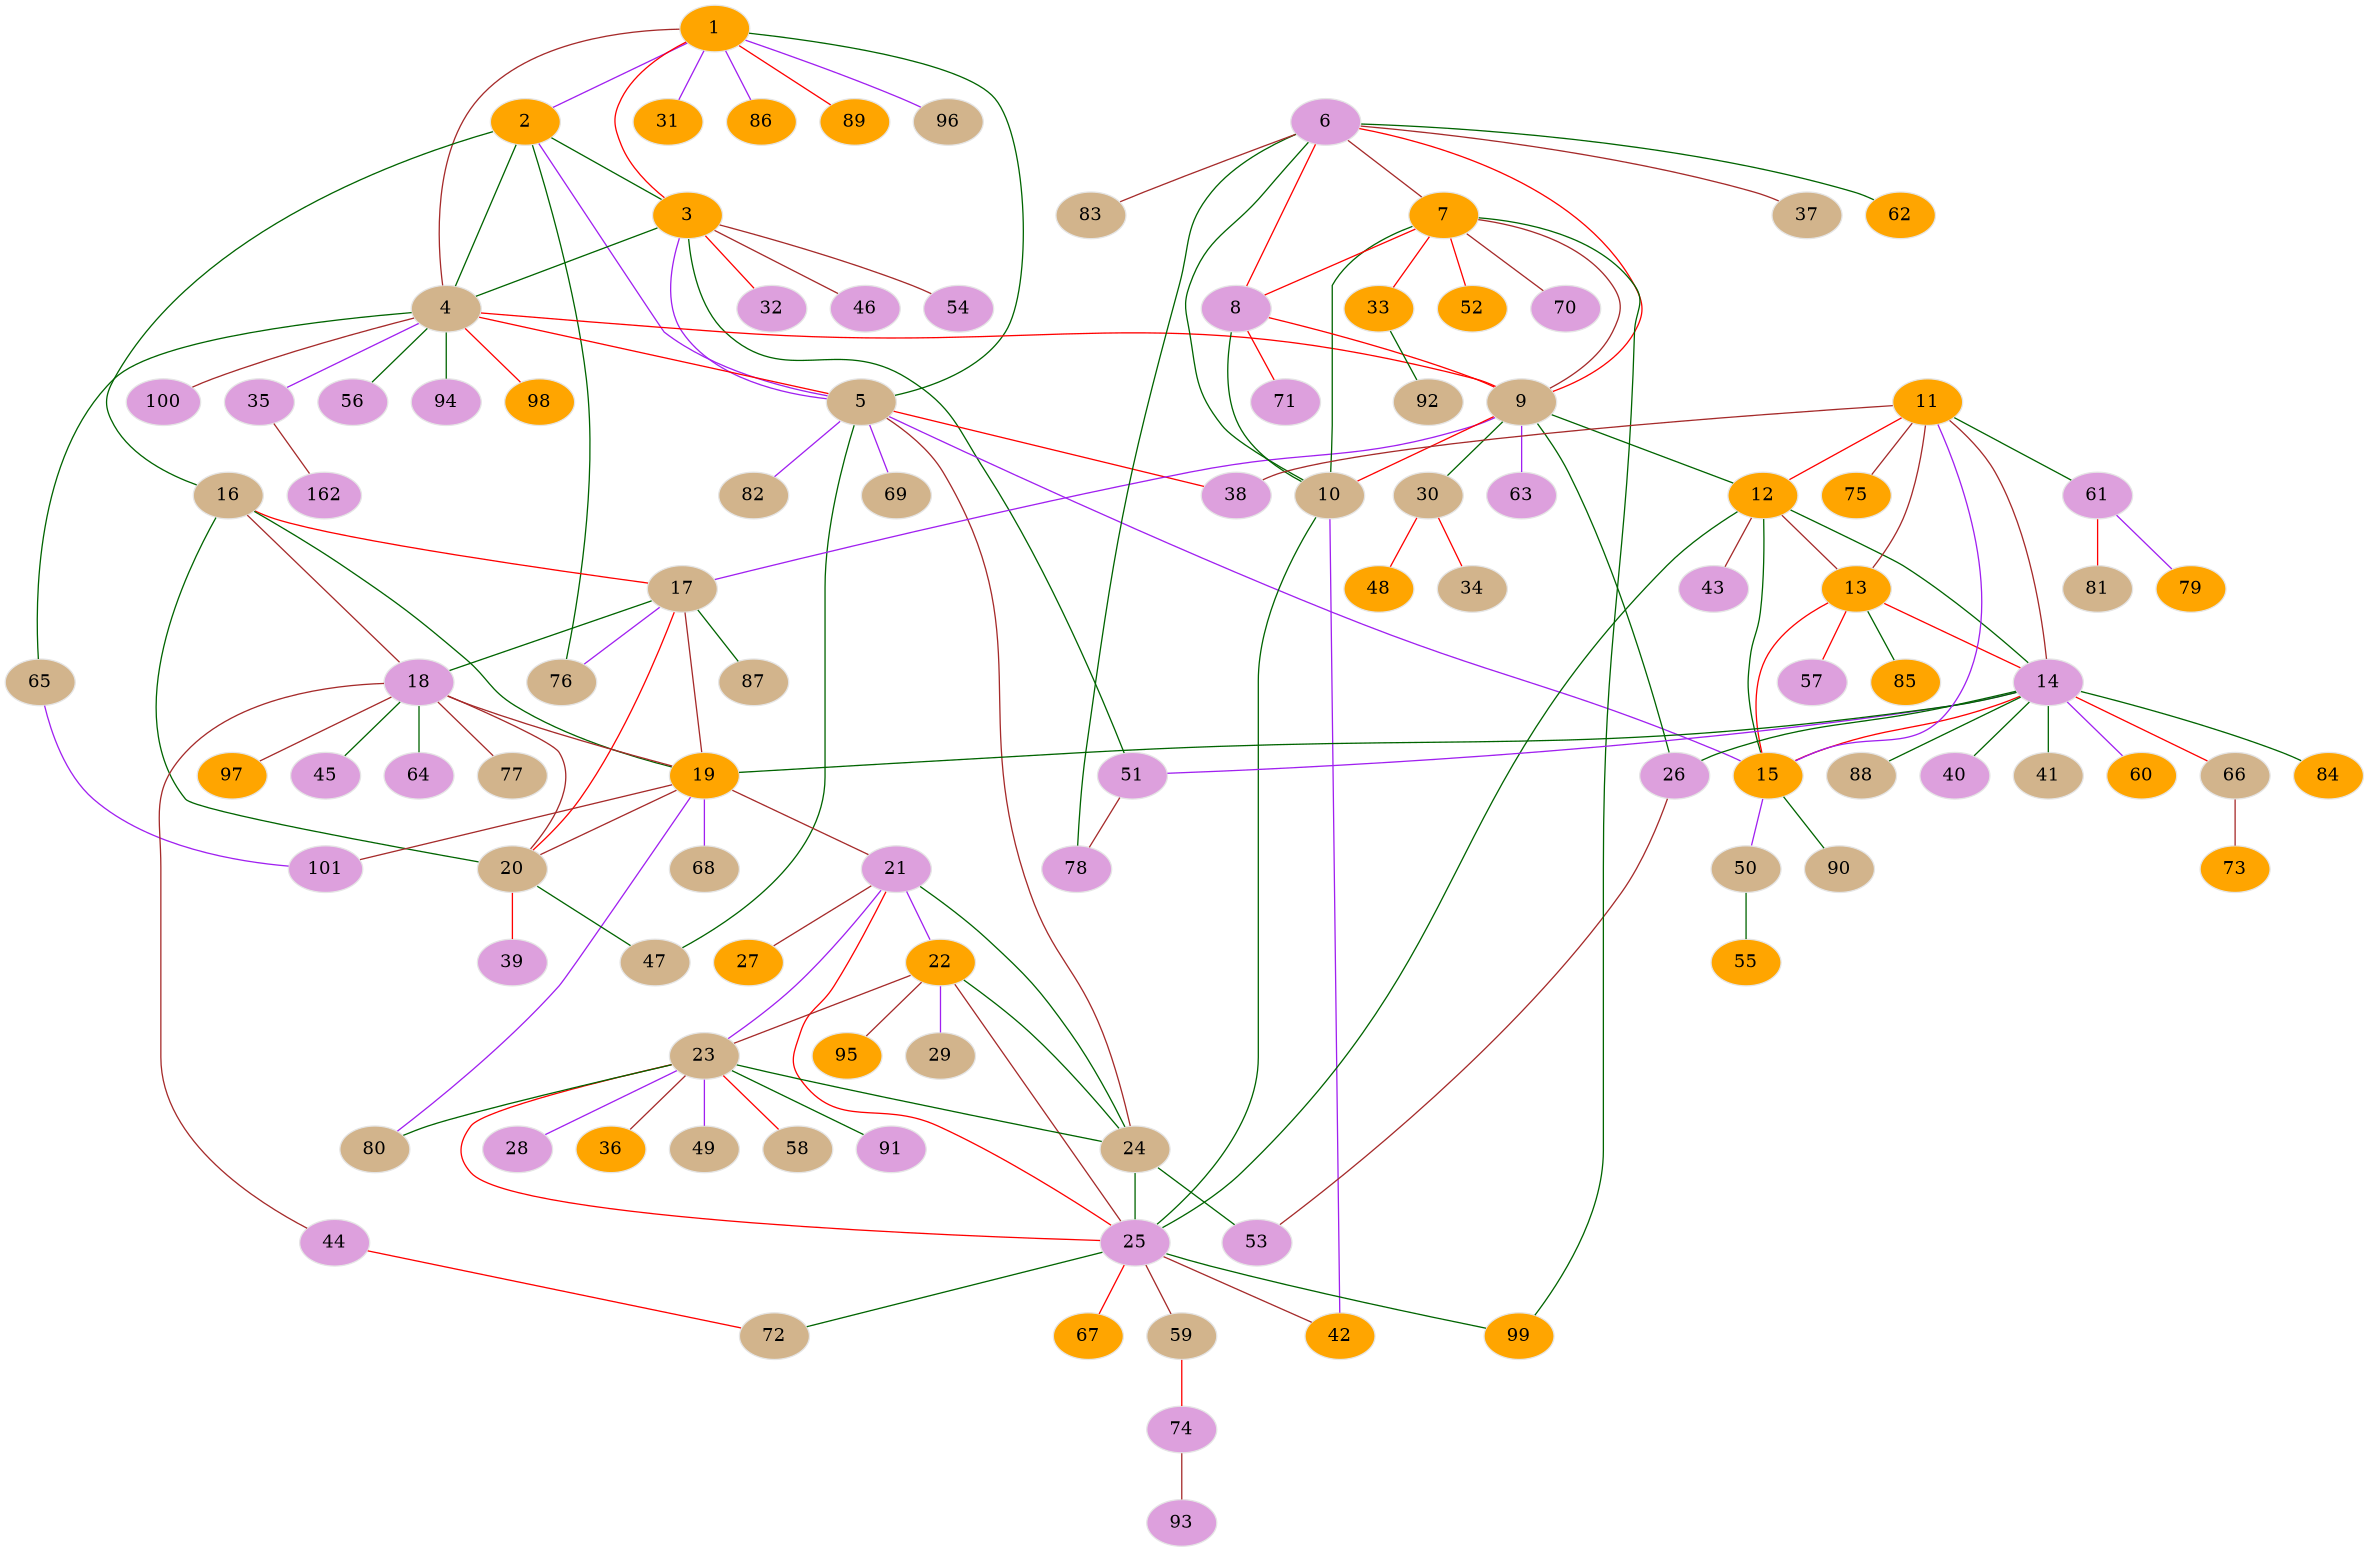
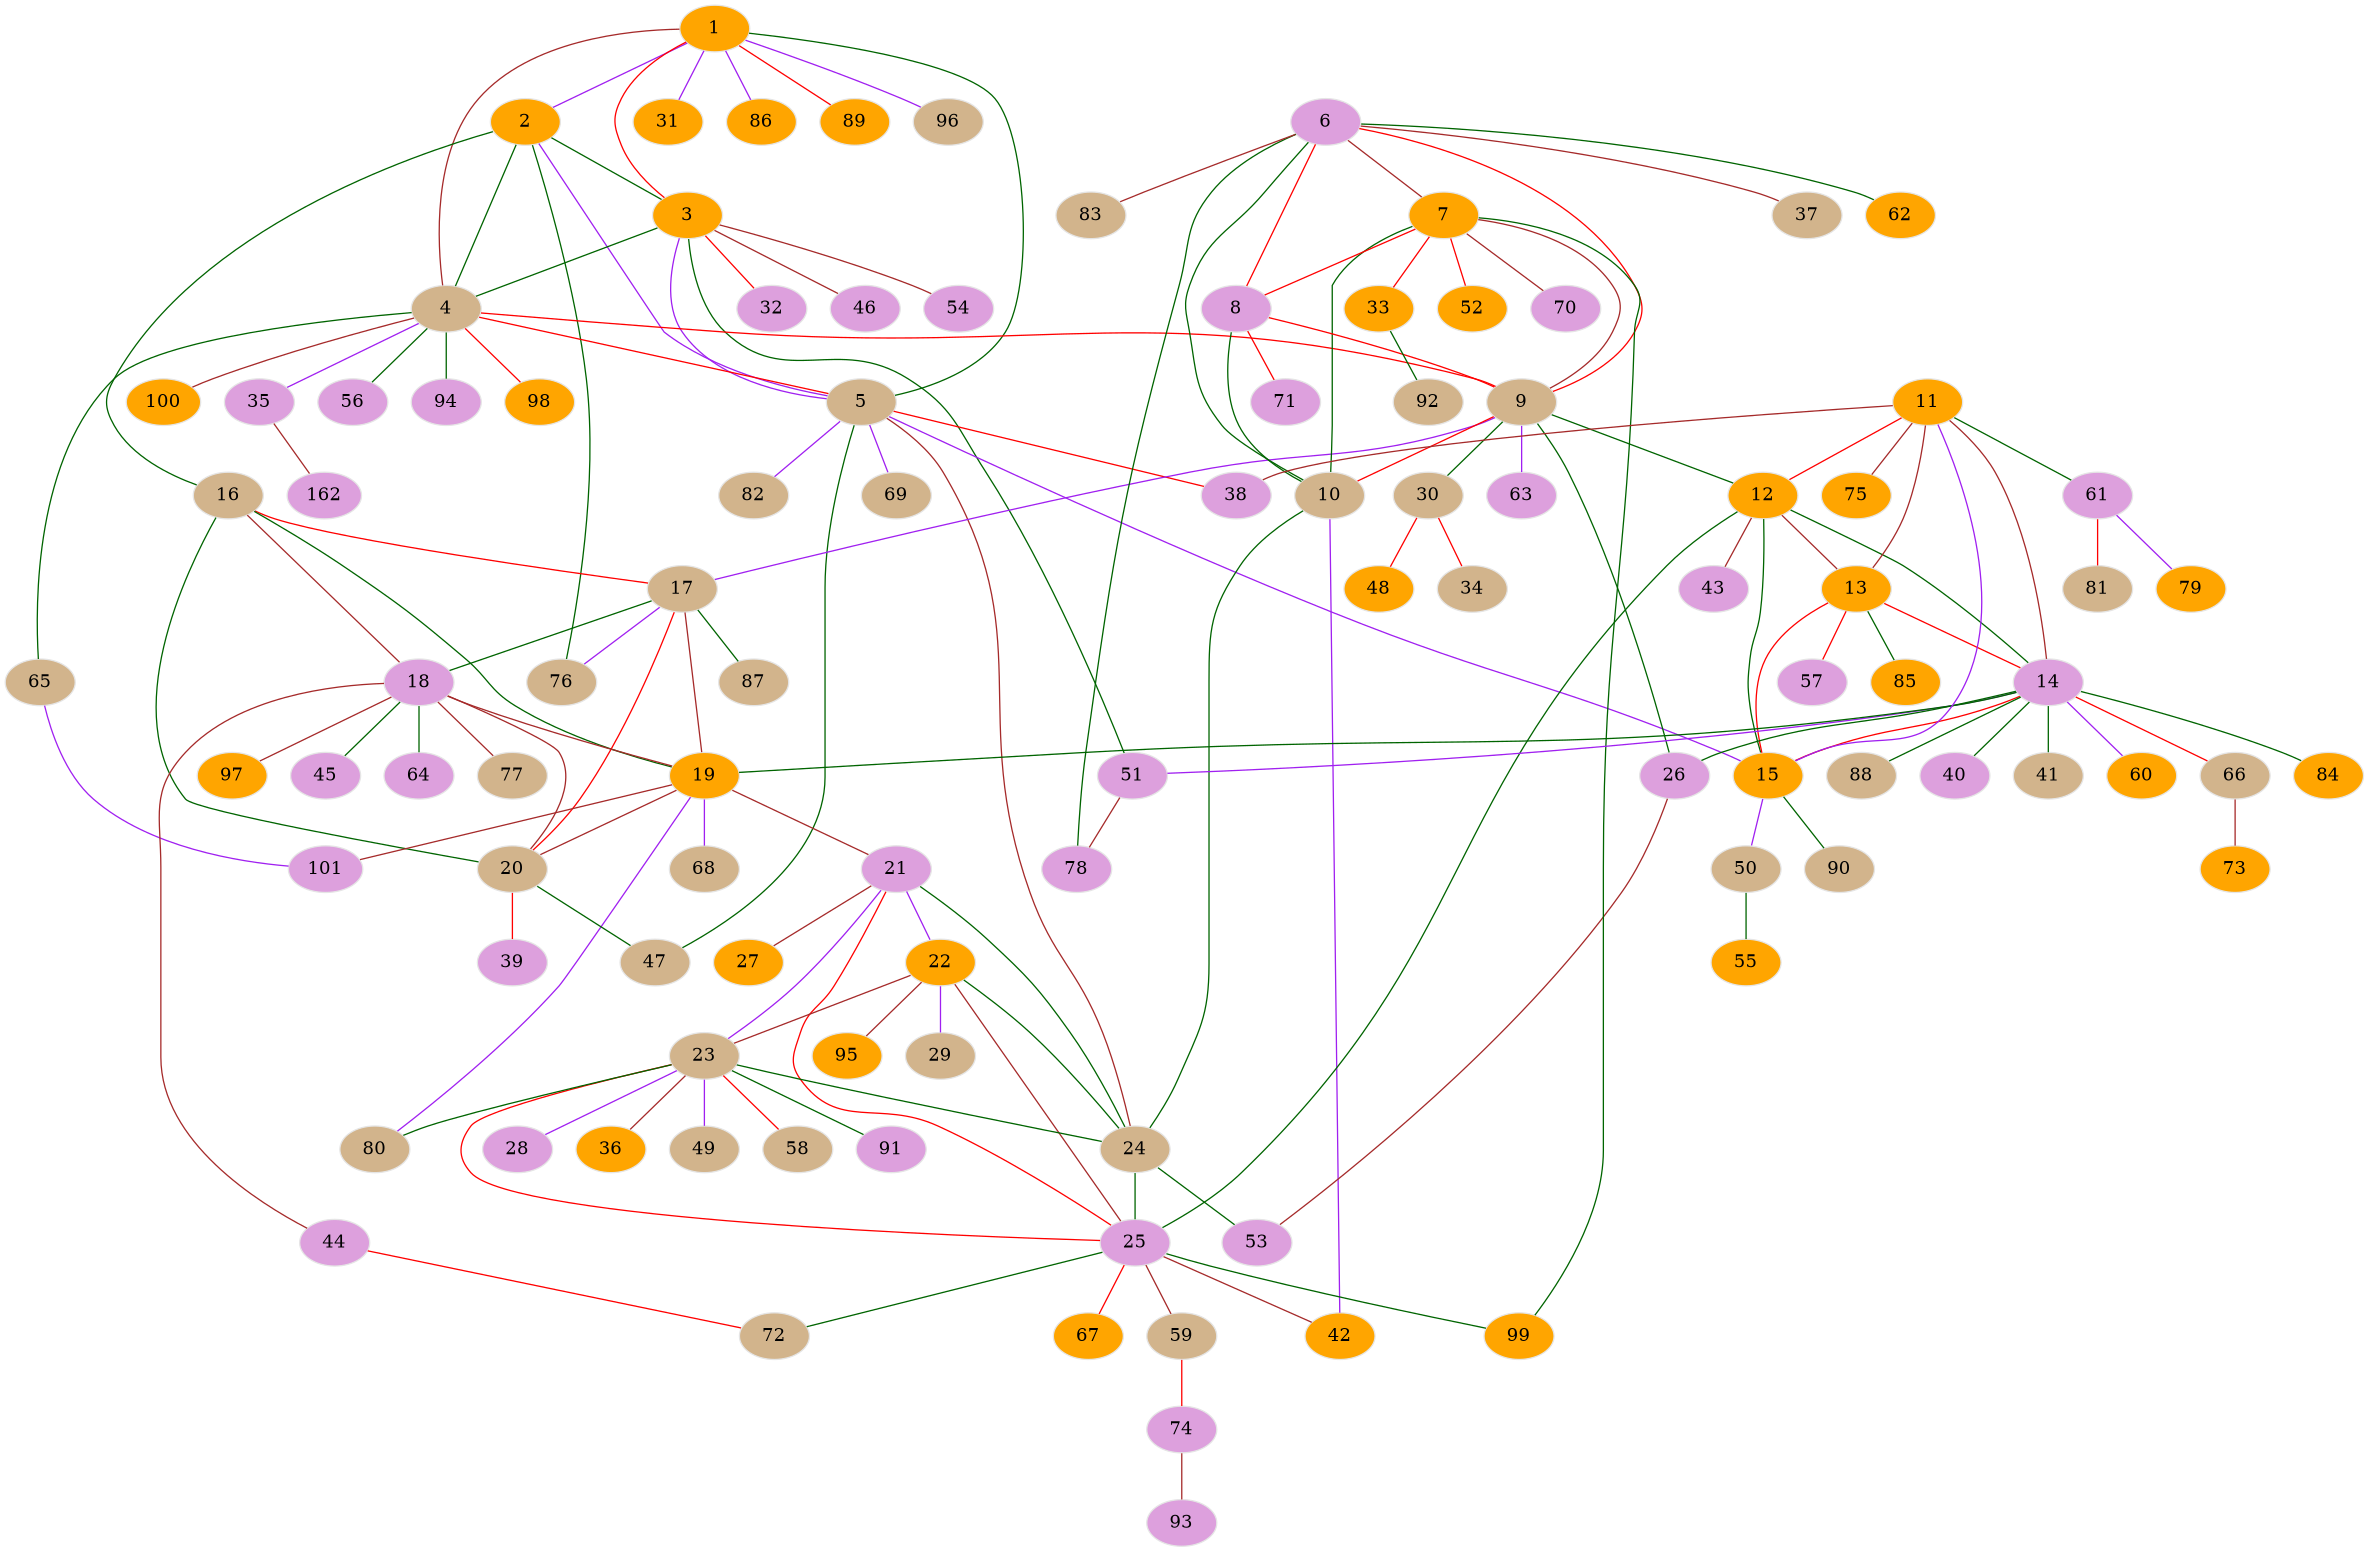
node "100": fillcolor plum -> orange
edge "10" -- "25": now "10" -- "24"
